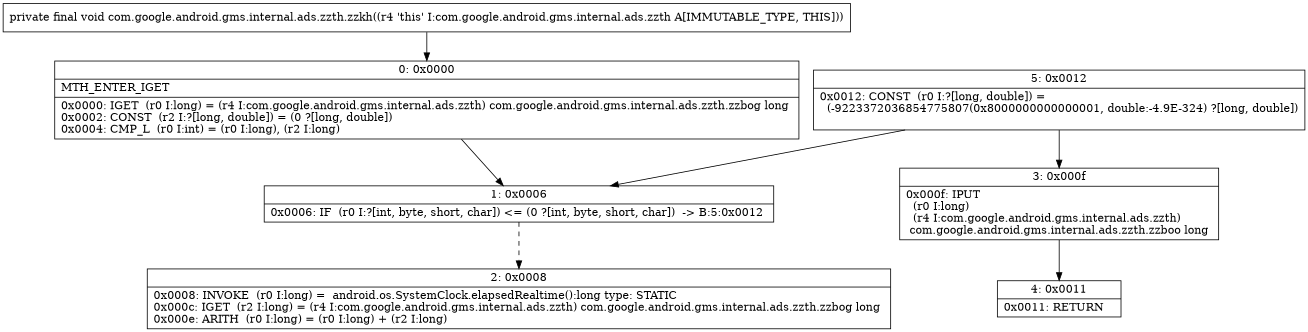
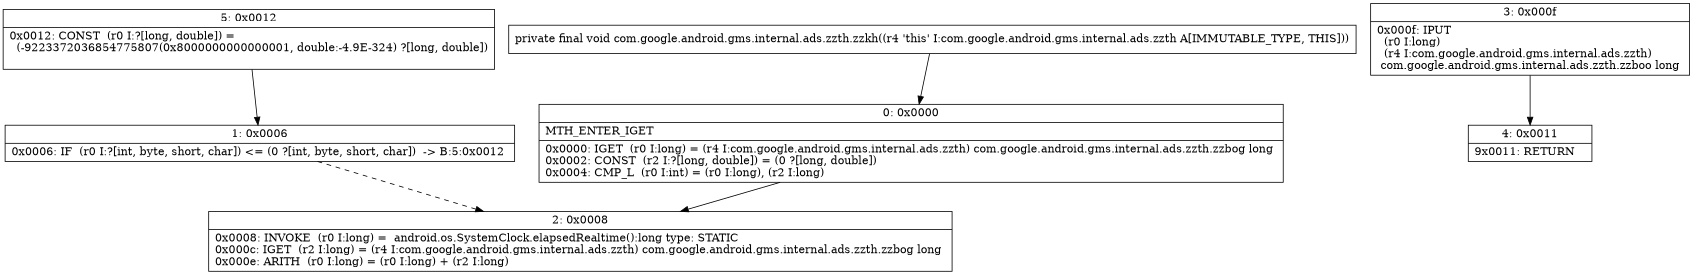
edge "5: 0x0012" -> "3: 0x000f": removed
edge "0: 0x0000" -> "1: 0x0006": now "0: 0x0000" -> "2: 0x0008"
node "4: 0x0011": text "0x0011: RETURN" -> "9x0011: RETURN"
